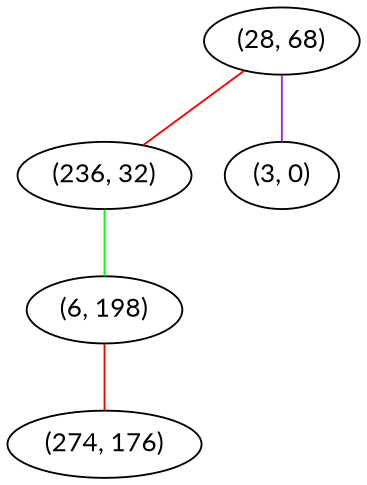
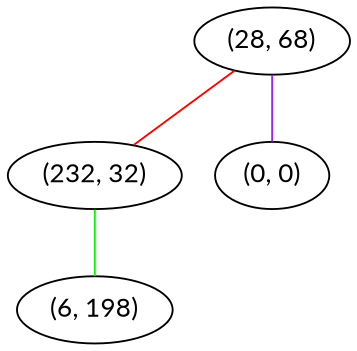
node "(236, 32)": label "(236, 32)" -> "(232, 32)"
node "(3, 0)": label "(3, 0)" -> "(0, 0)"
node "(274, 176)": removed
